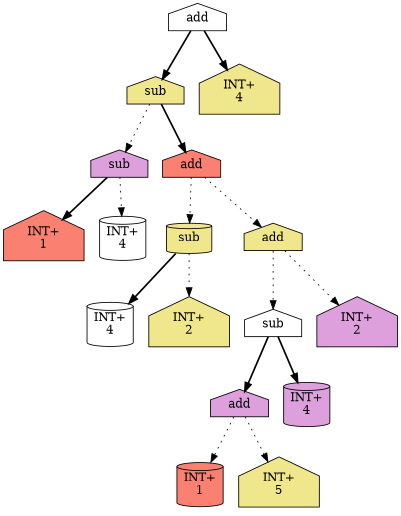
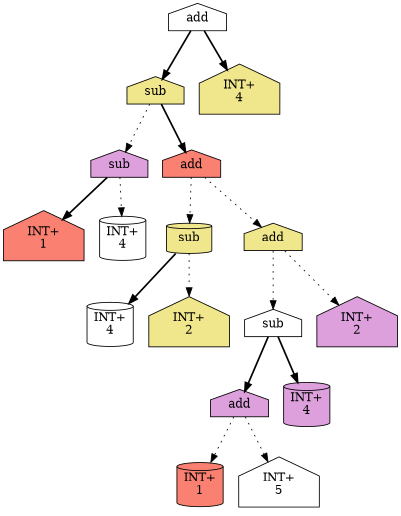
node "INT+ 5": fillcolor khaki -> white
